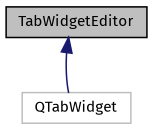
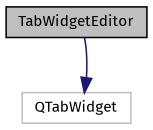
edge "QTabWidget" -> "TabWidgetEditor": reversed
